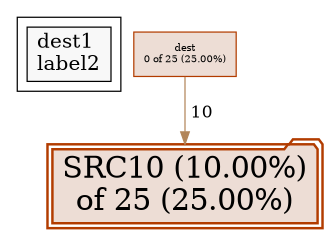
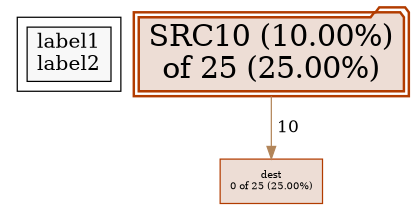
node "dest1 label2": label "dest1 label2" -> "label1 label2"
edge "dest 0 of 25 (25.00%)" -> "SRC10 (10.00%) of 25 (25.00%)": reversed
